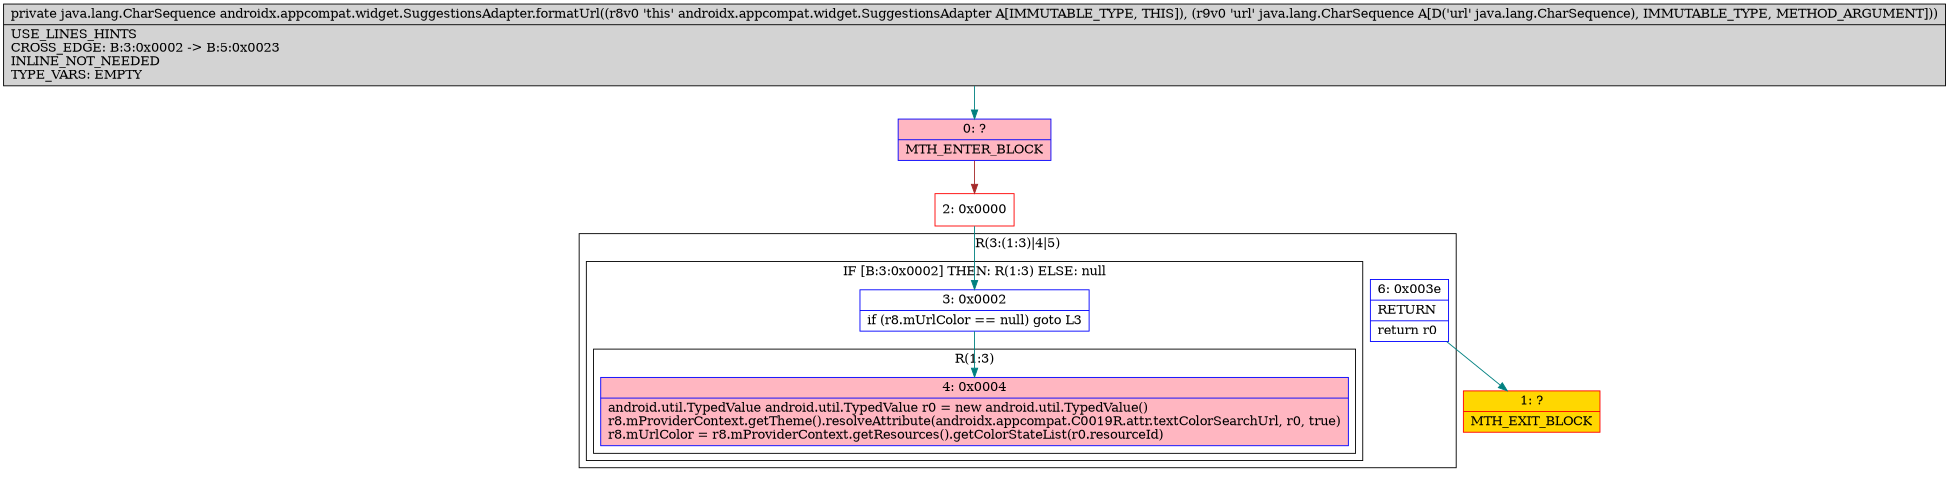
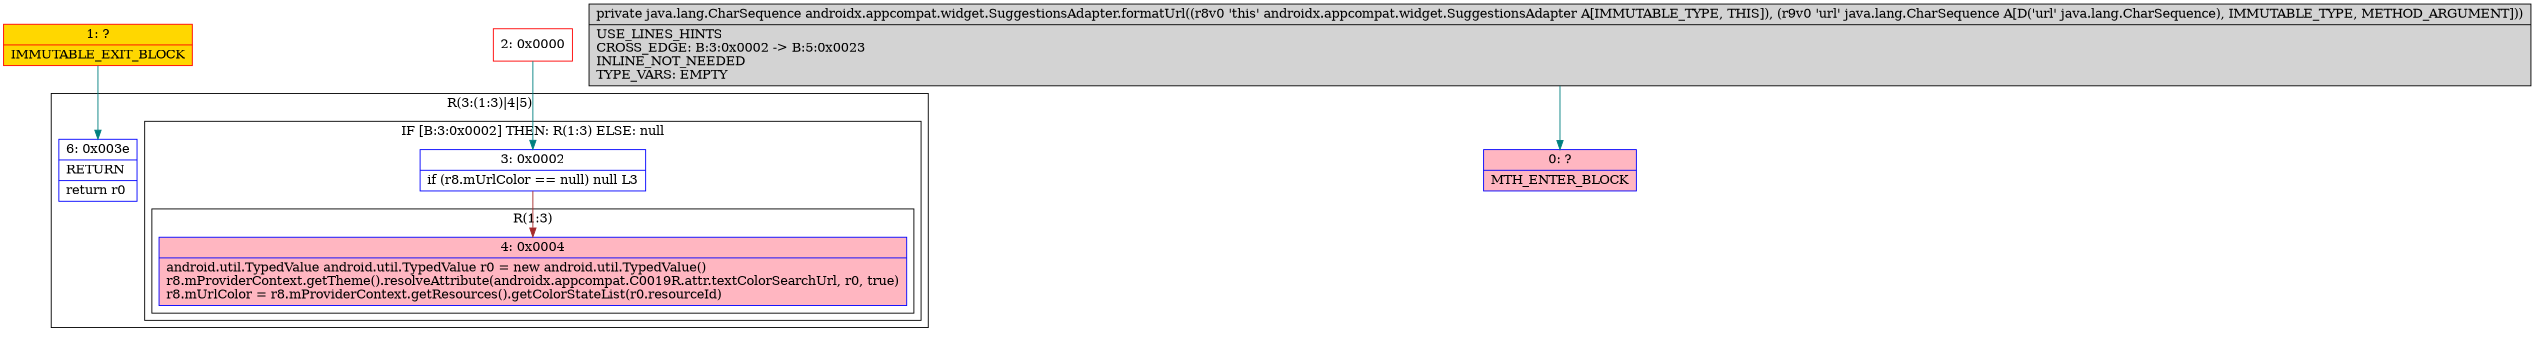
edge "0: ?" -> "2: 0x0000": removed
node "3: 0x0002": text "if (r8.mUrlColor == null) goto L3" -> "if (r8.mUrlColor == null) null L3"
edge "3: 0x0002" -> "4: 0x0004": color teal -> brown
edge "6: 0x003e" -> "1: ?": reversed
node "1: ?": text "MTH_EXIT_BLOCK" -> "IMMUTABLE_EXIT_BLOCK"
